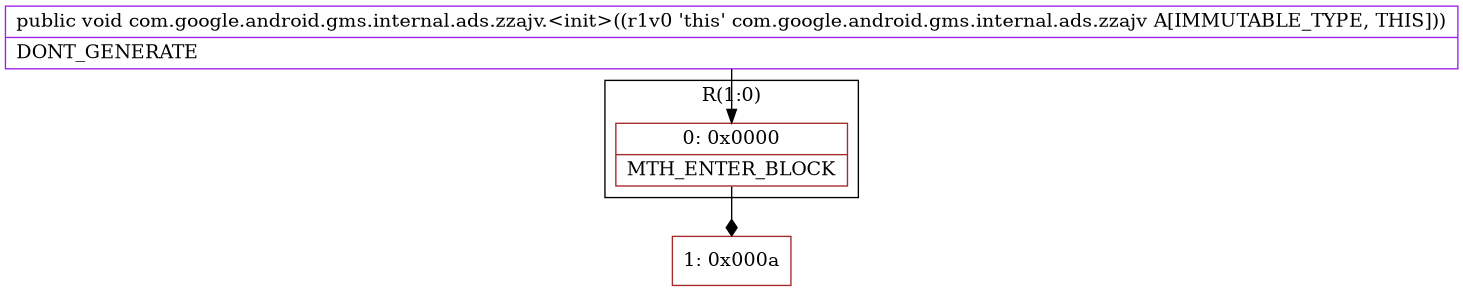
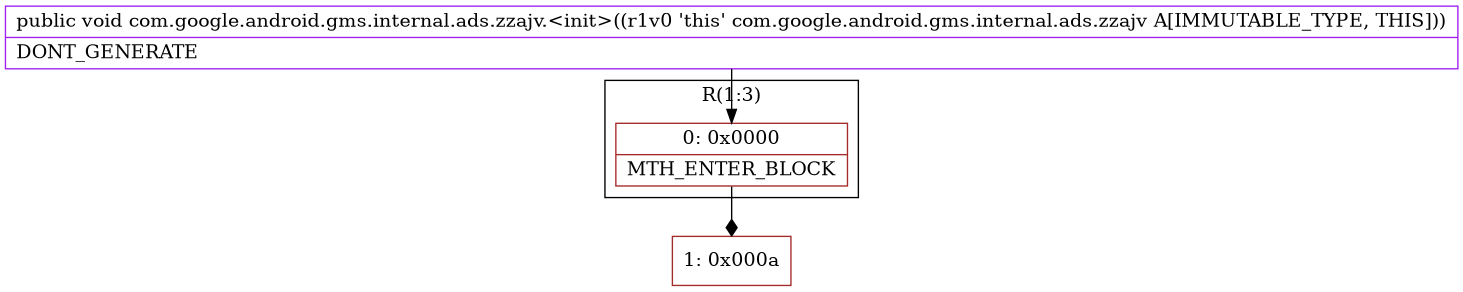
cluster "R(1:0)": label "R(1:0)" -> "R(1:3)"
